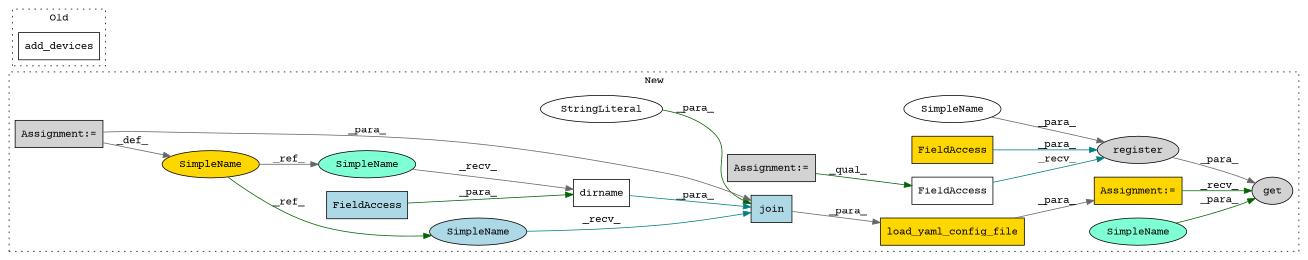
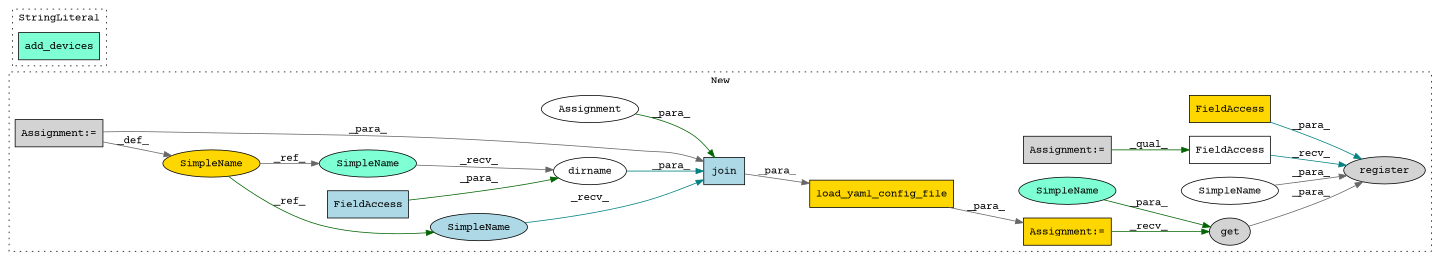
cluster "Old": label "Old" -> "StringLiteral"
node "add_devices": fillcolor white -> aquamarine
node "StringLiteral": label "StringLiteral" -> "Assignment"
edge "register" -> "get": reversed
node "dirname": shape box -> ellipse
